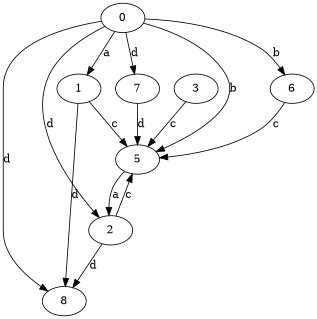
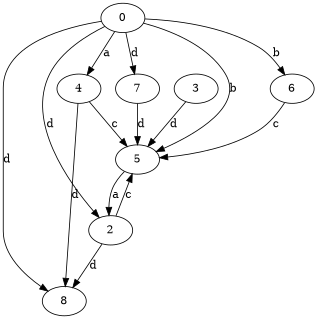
node "1": label "1" -> "4"
edge "3" -> "5": label "c" -> "d"
